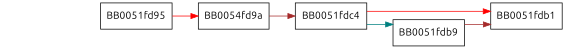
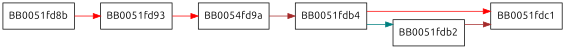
node "BB0051fd8b": added
node "BB0051fd95": label "BB0051fd95" -> "BB0051fd93"
node "BB0051fdc4": label "BB0051fdc4" -> "BB0051fdb4"
node "BB0051fdb1": label "BB0051fdb1" -> "BB0051fdc1"
node "BB0051fdb9": label "BB0051fdb9" -> "BB0051fdb2"
